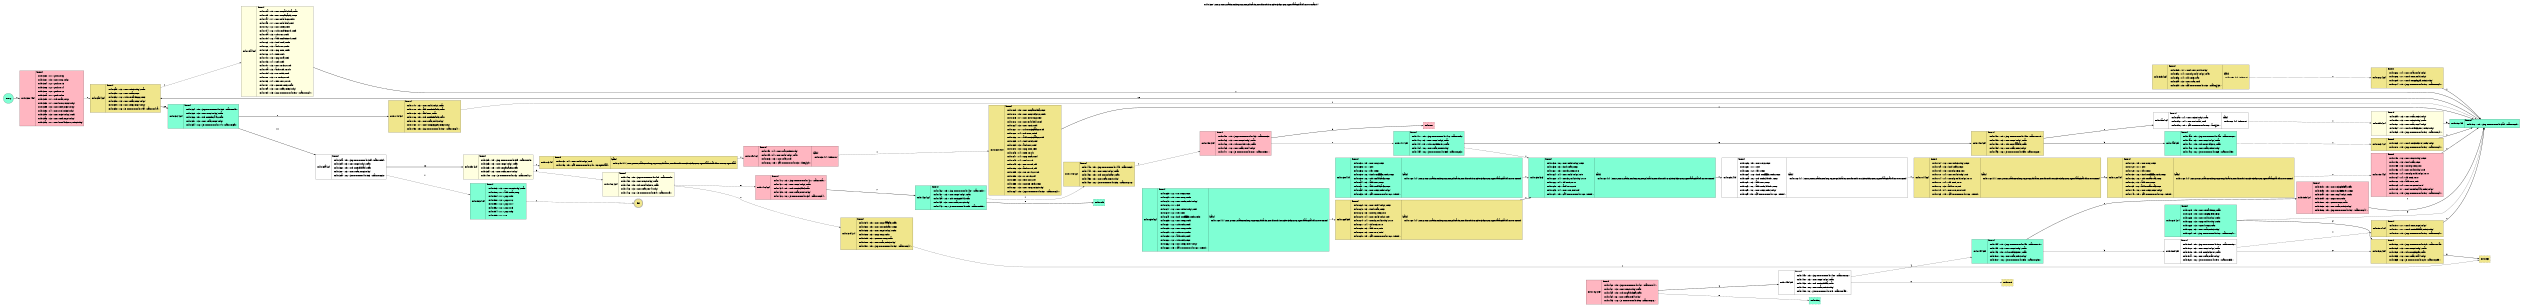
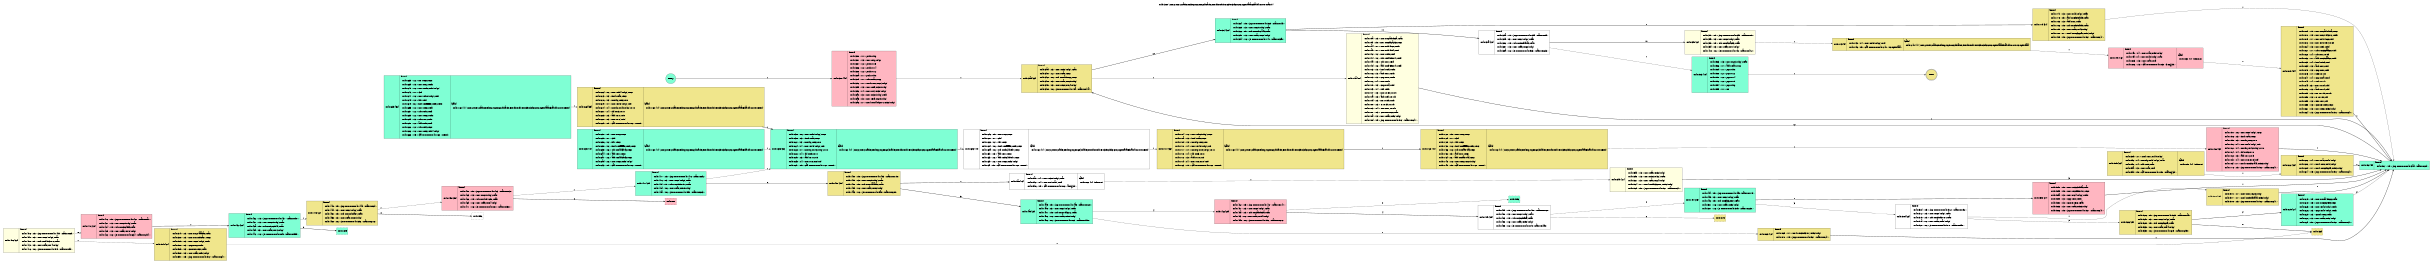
edge "0x4013f0 [22]" -> "0x401406 [22]": removed, label "9"
node "Exit": label "Exit" -> "Users"
edge "0x4014a9 [25]" -> "0x4014c2 [25]": added, label "4"
node "0x401596": added
edge "0x401619 [27]" -> "0x401526 [25]": reversed
